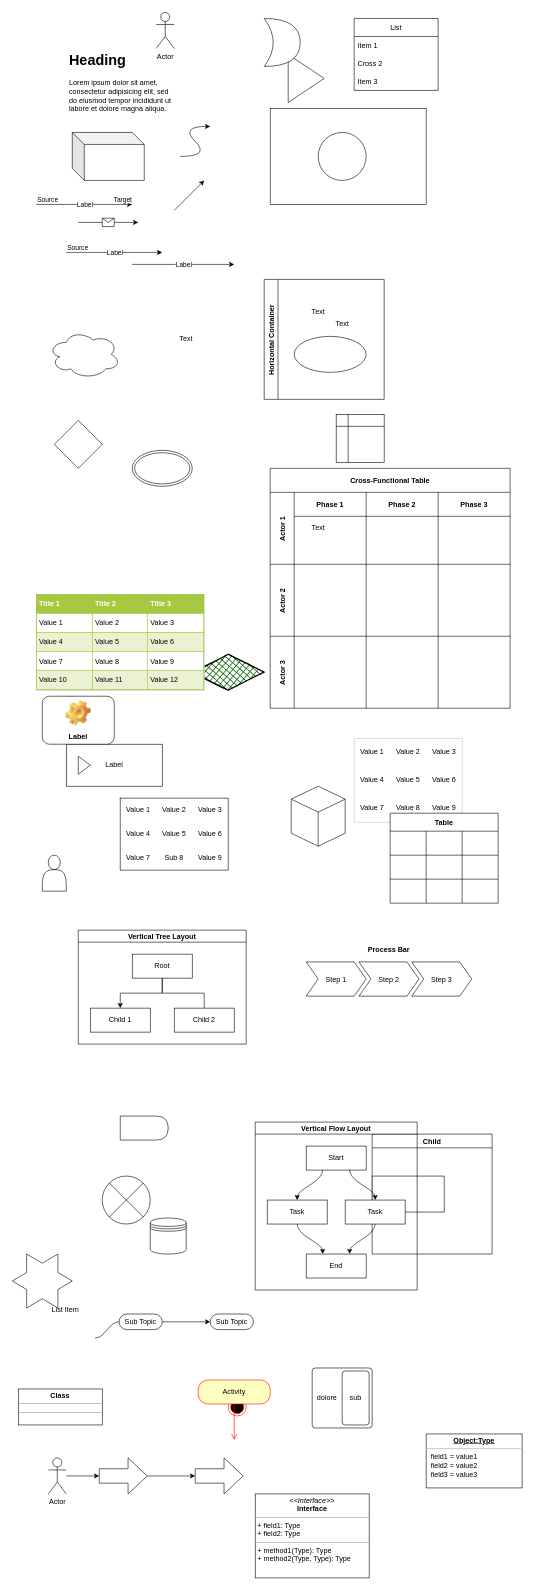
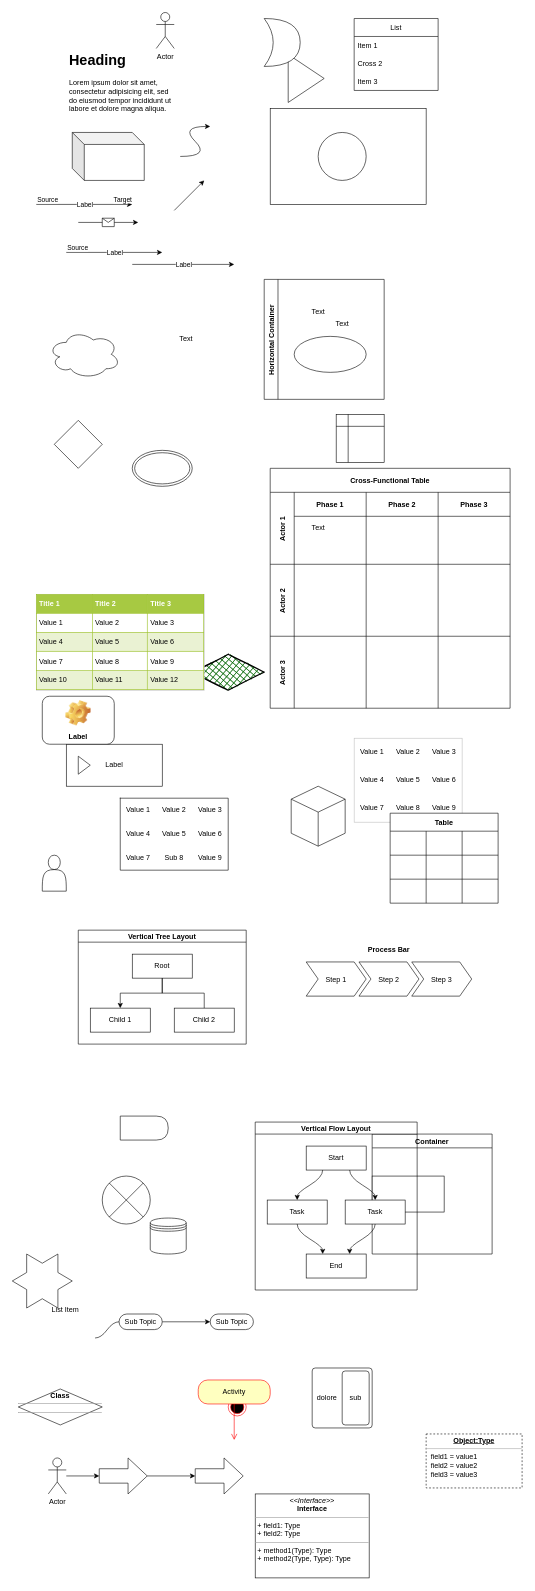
node "Child": label "Child" -> "Container"
node "Class": shape rectangle -> diamond
node "Object:Type field1 = value1 field2 = value2 field3 = value3": style solid -> dashed
